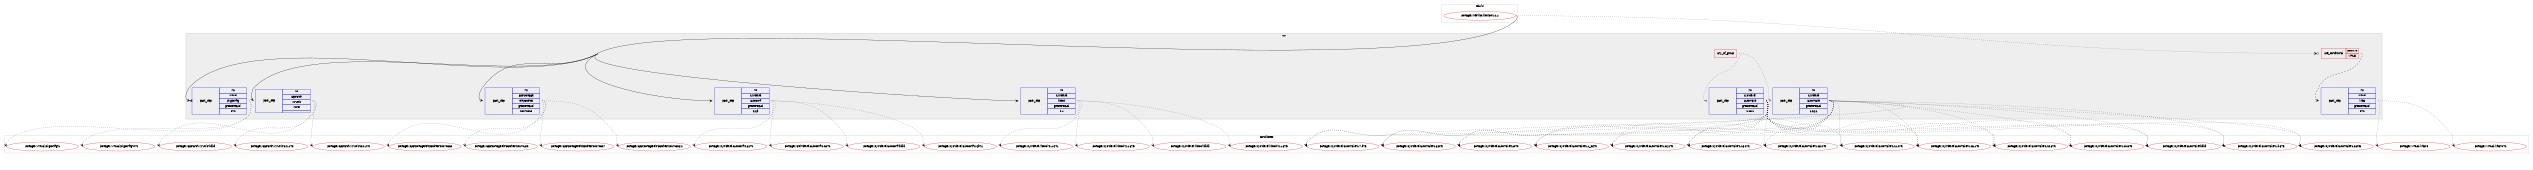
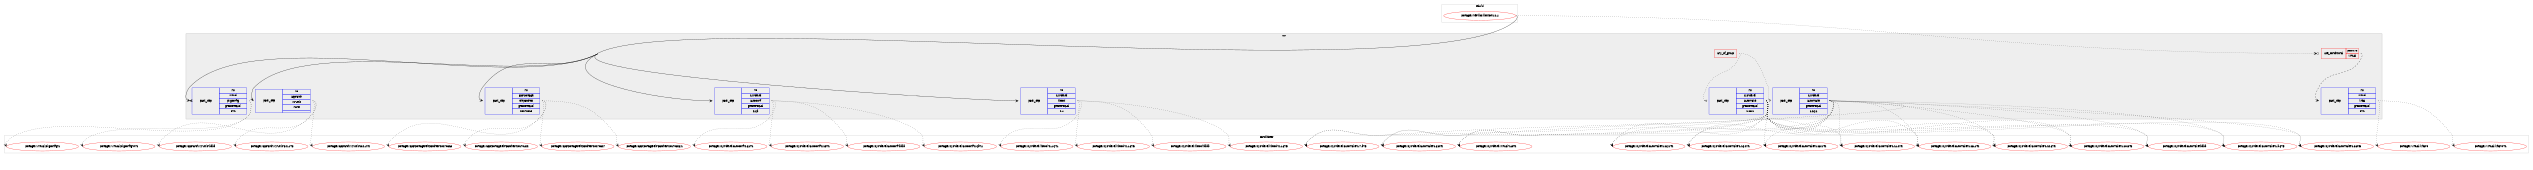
node "portage://arch-devel/autoconf-2.13-r1": label "portage://arch-devel/autoconf-2.13-r1" -> "portage://sys-devel/autoconf-2.13-r1"
node "portage://sys-devel/automake-1.5-r2": label "portage://sys-devel/automake-1.5-r2" -> "portage://sys-devel/virtual-1.5-r2"
node "portage://sys-devel/automake-1.4_p6-r2": removed
